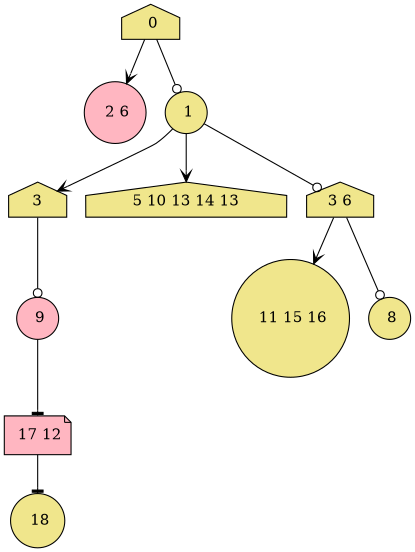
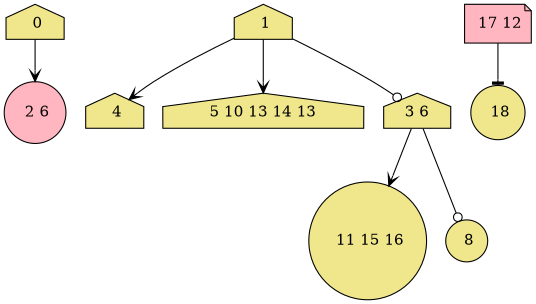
edge "0" -> "1": removed
node "1": shape circle -> house
node "3": label "3" -> "4"
node "9": removed
